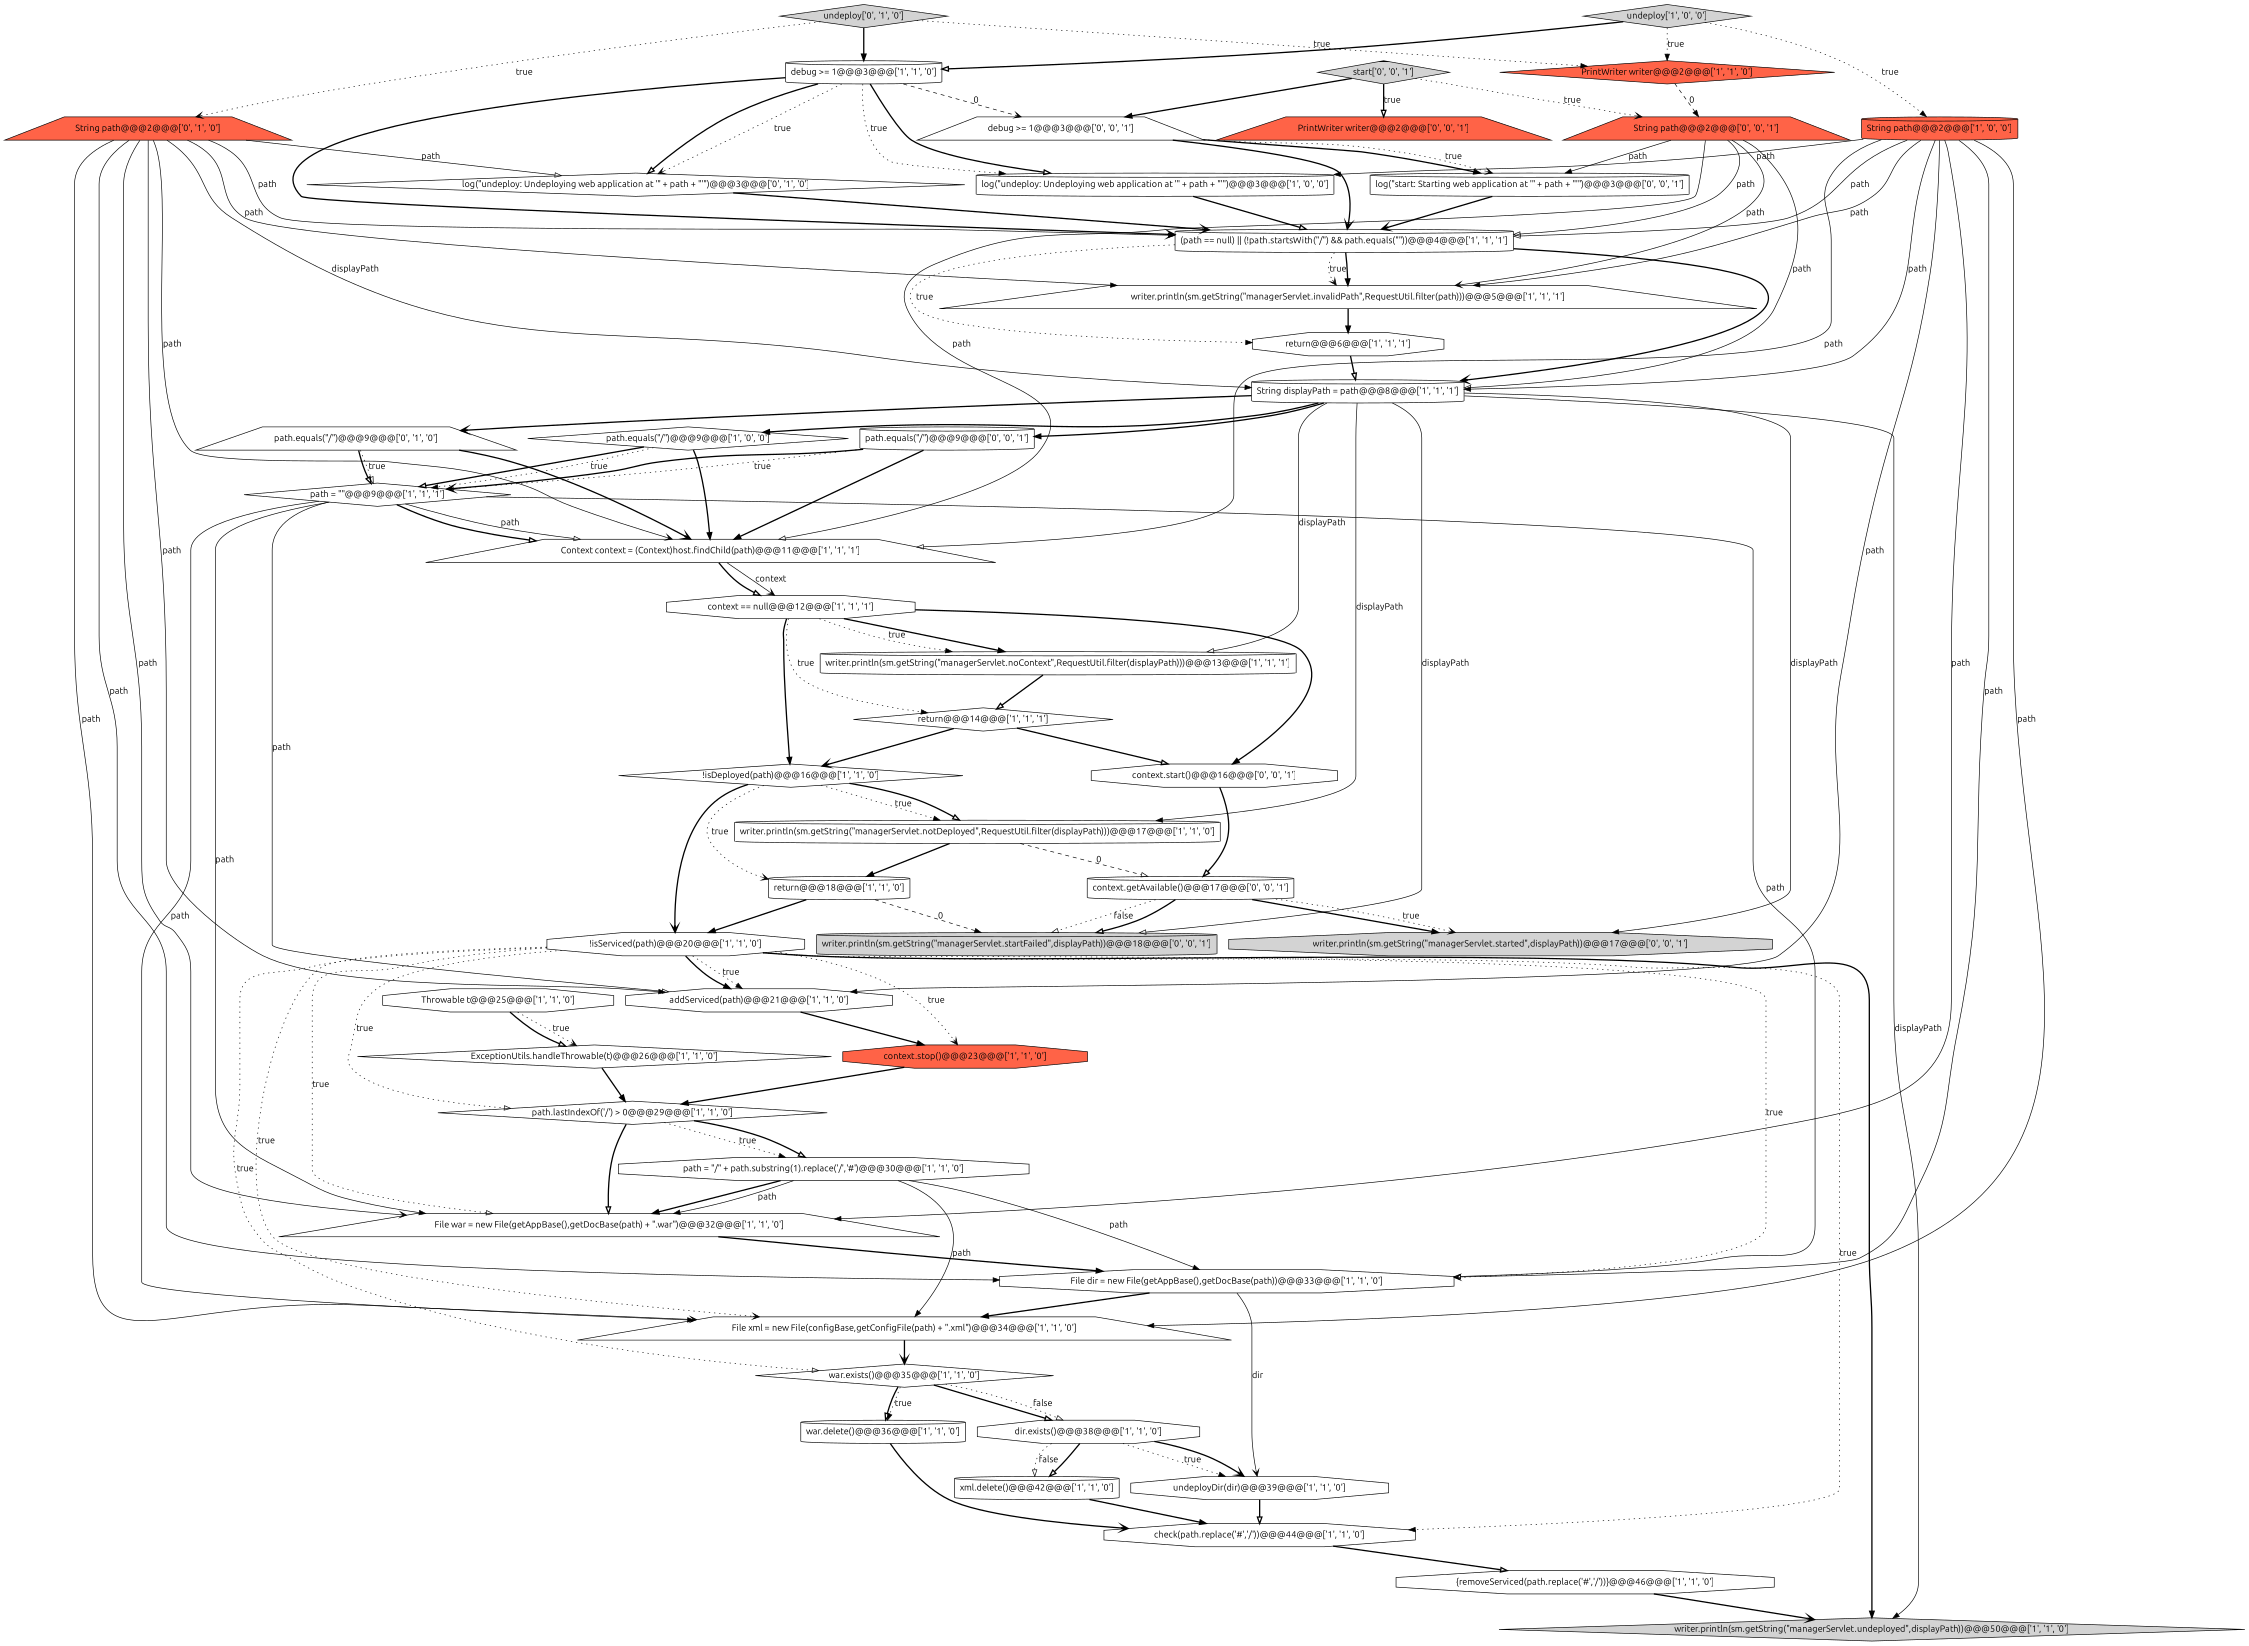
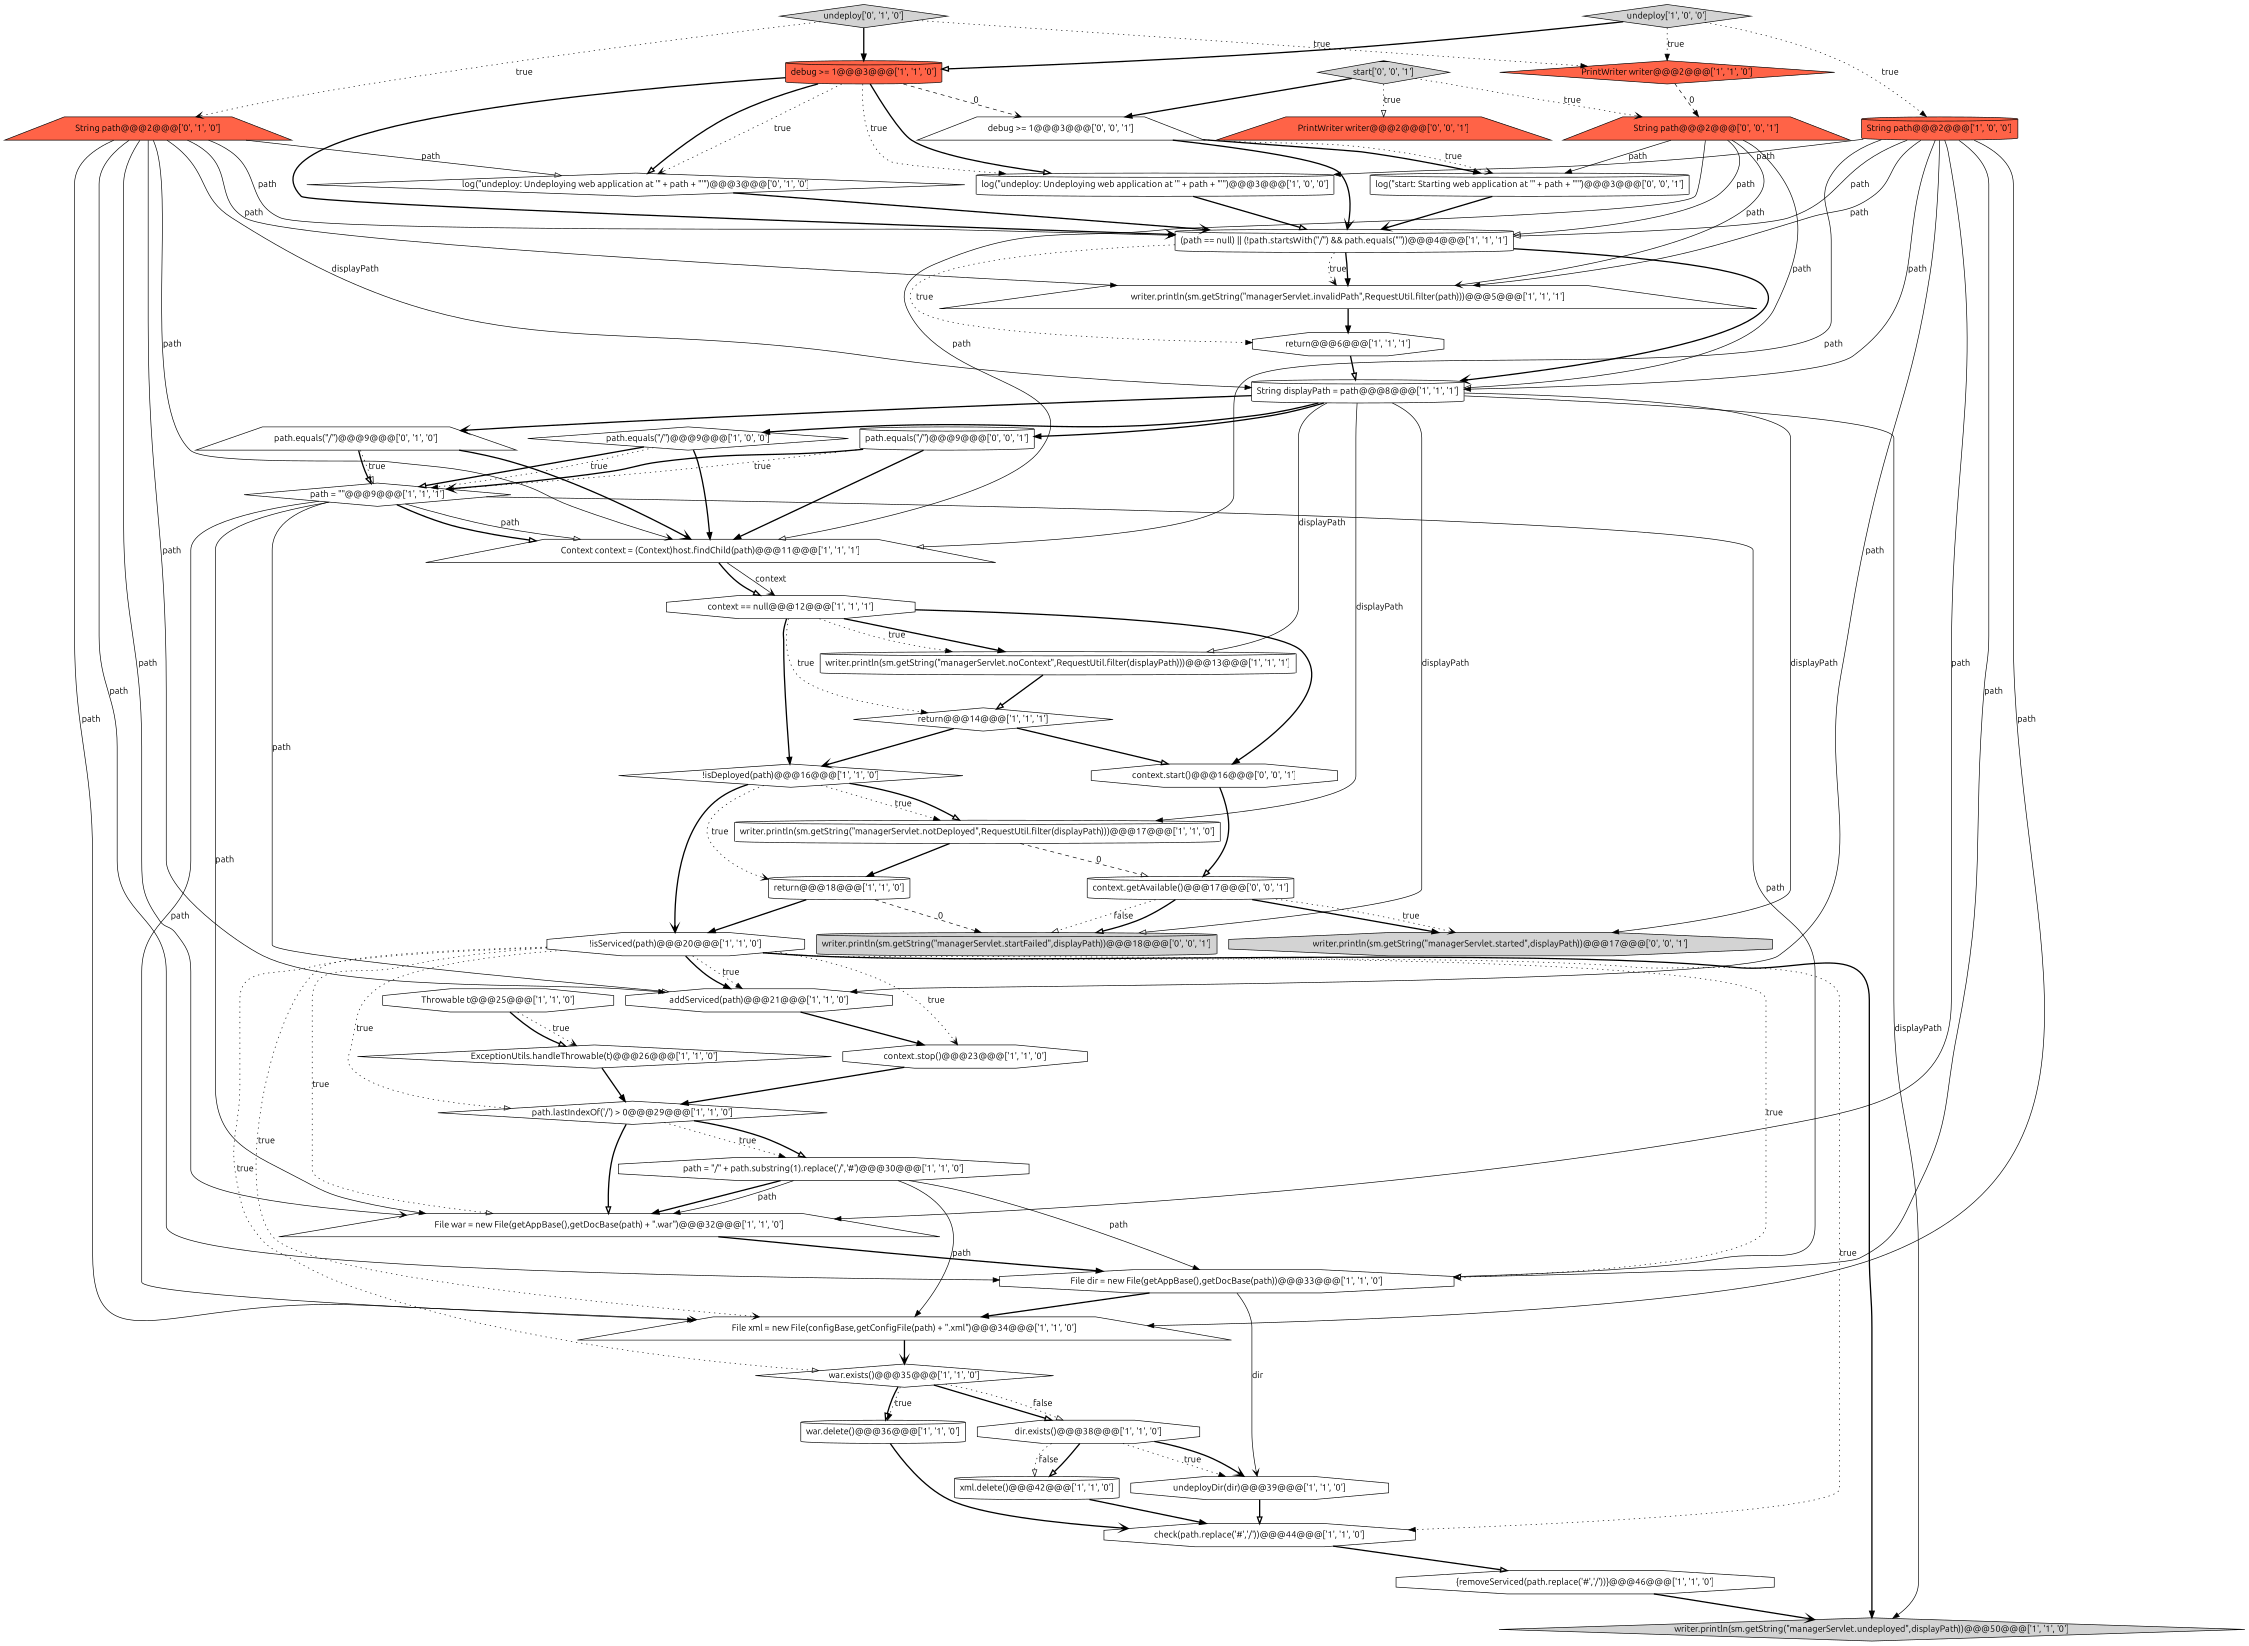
node "debug >= 1@@@3@@@['1', '1', '0']": fillcolor white -> tomato
edge "start['0', '0', '1']" -> "PrintWriter writer@@@2@@@['0', '0', '1']": style bold -> dotted
node "context.stop()@@@23@@@['1', '1', '0']": fillcolor tomato -> white
